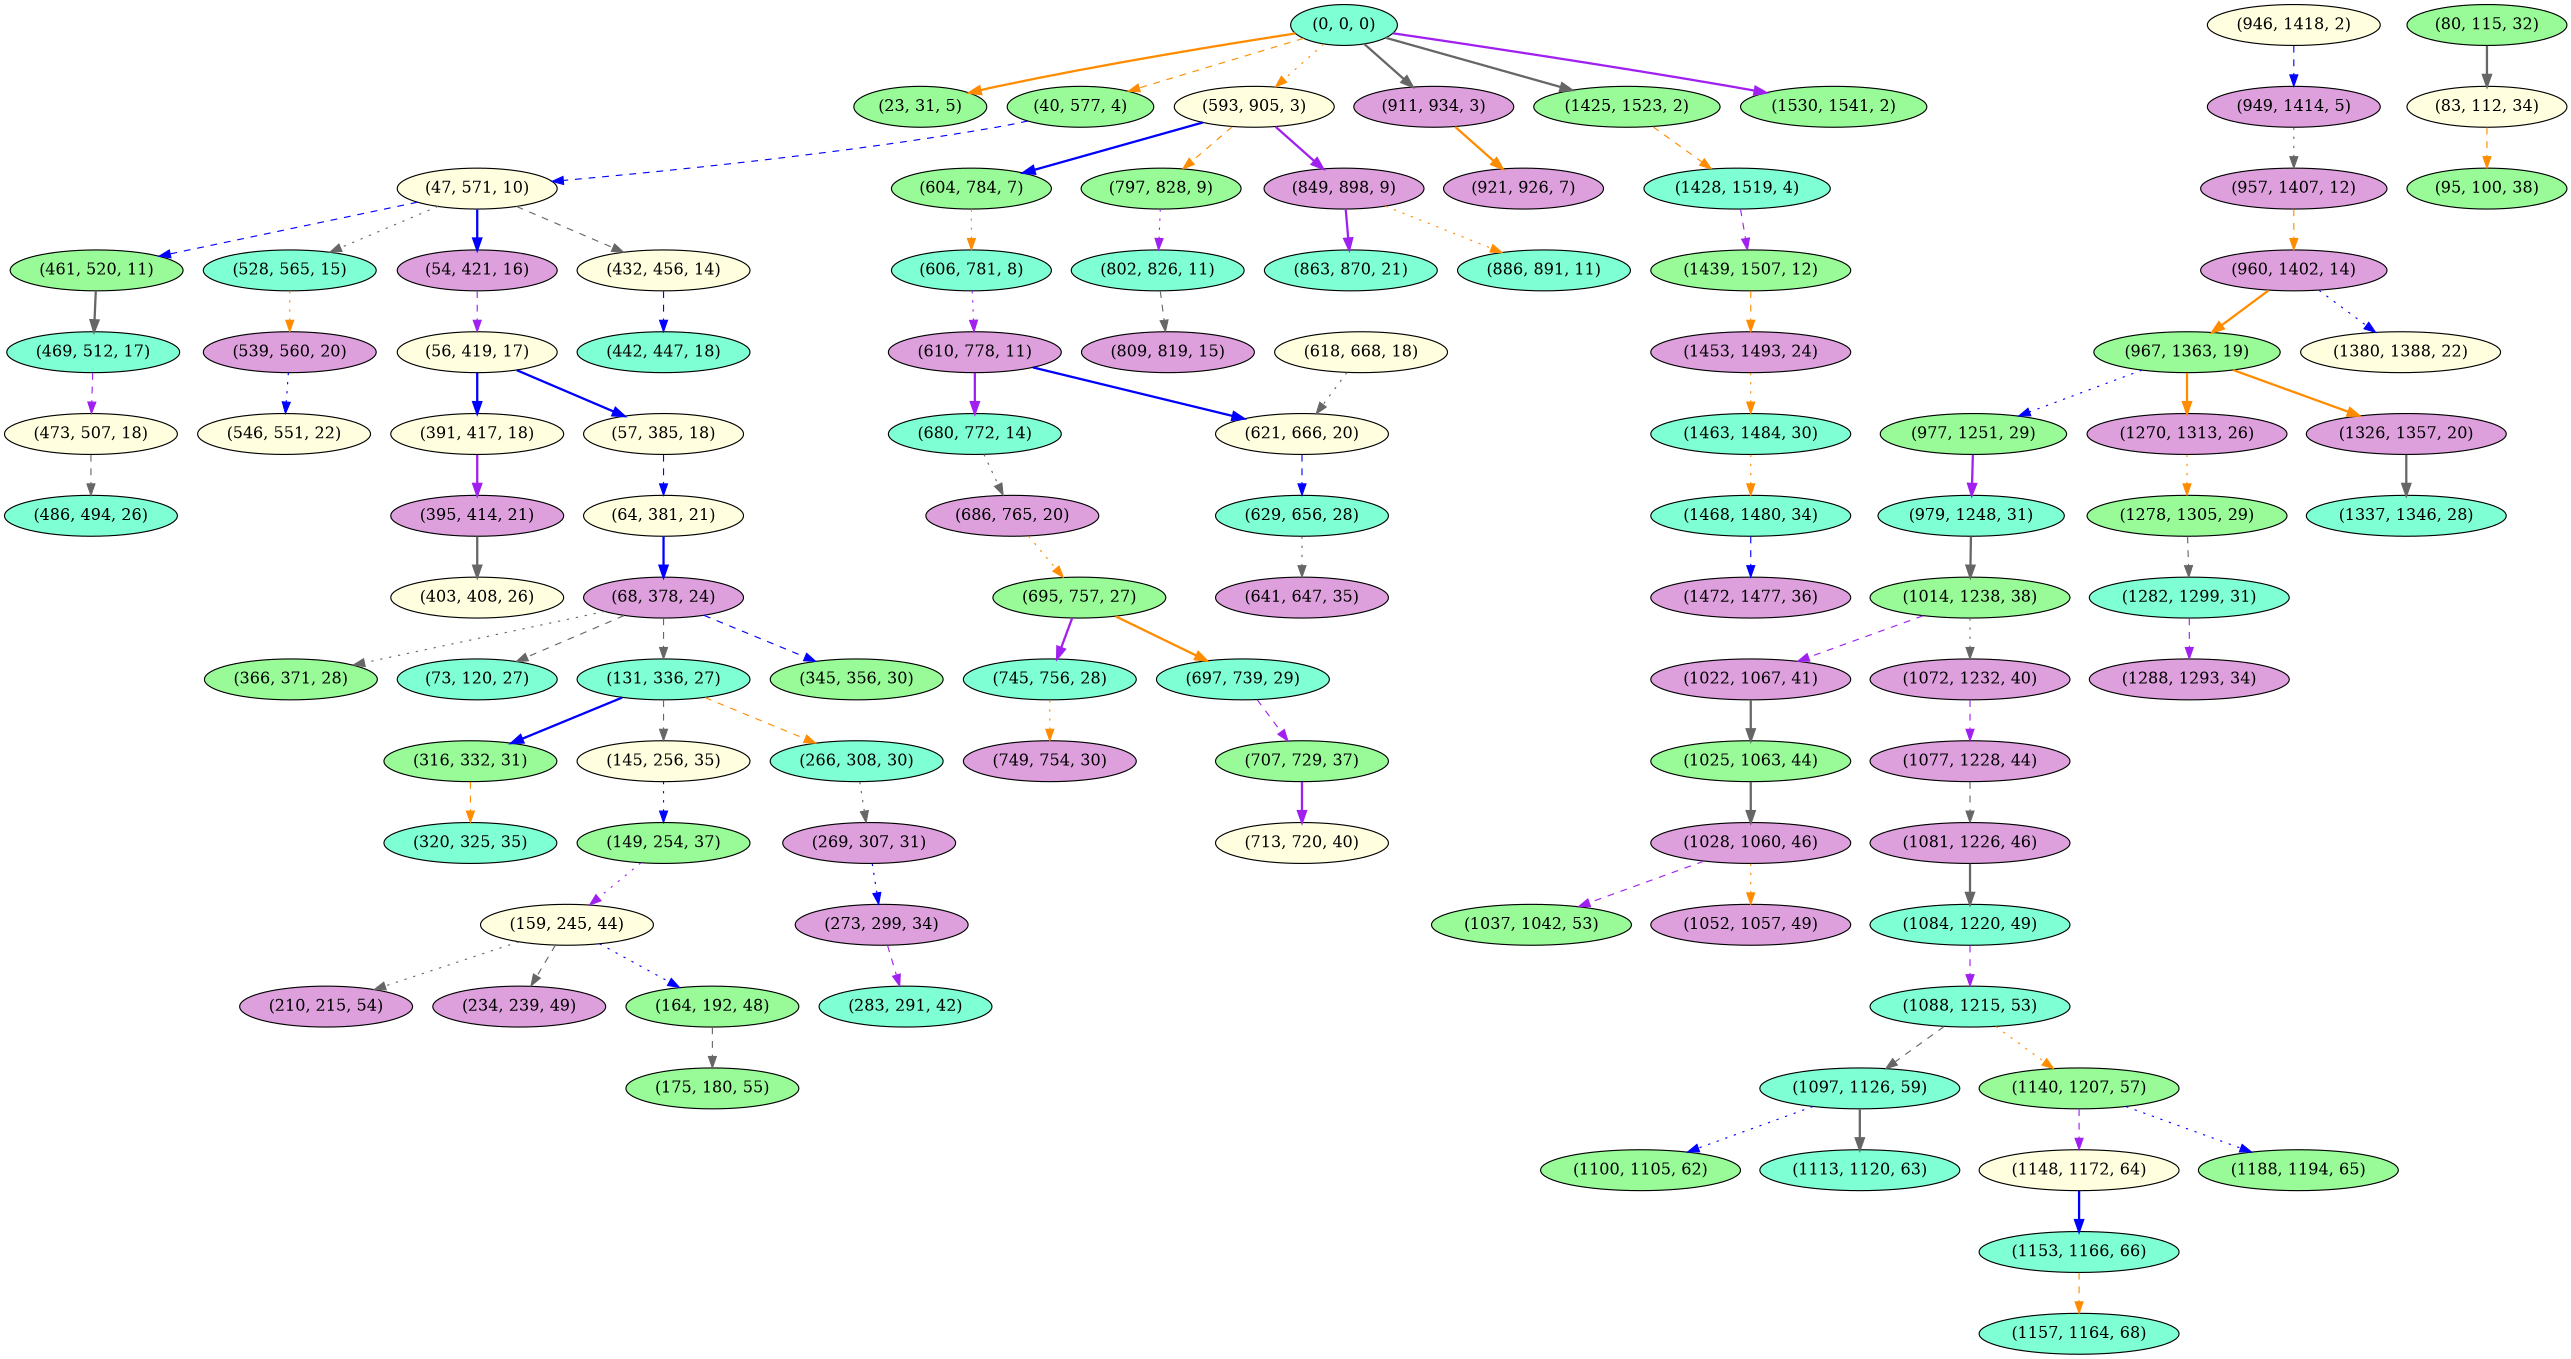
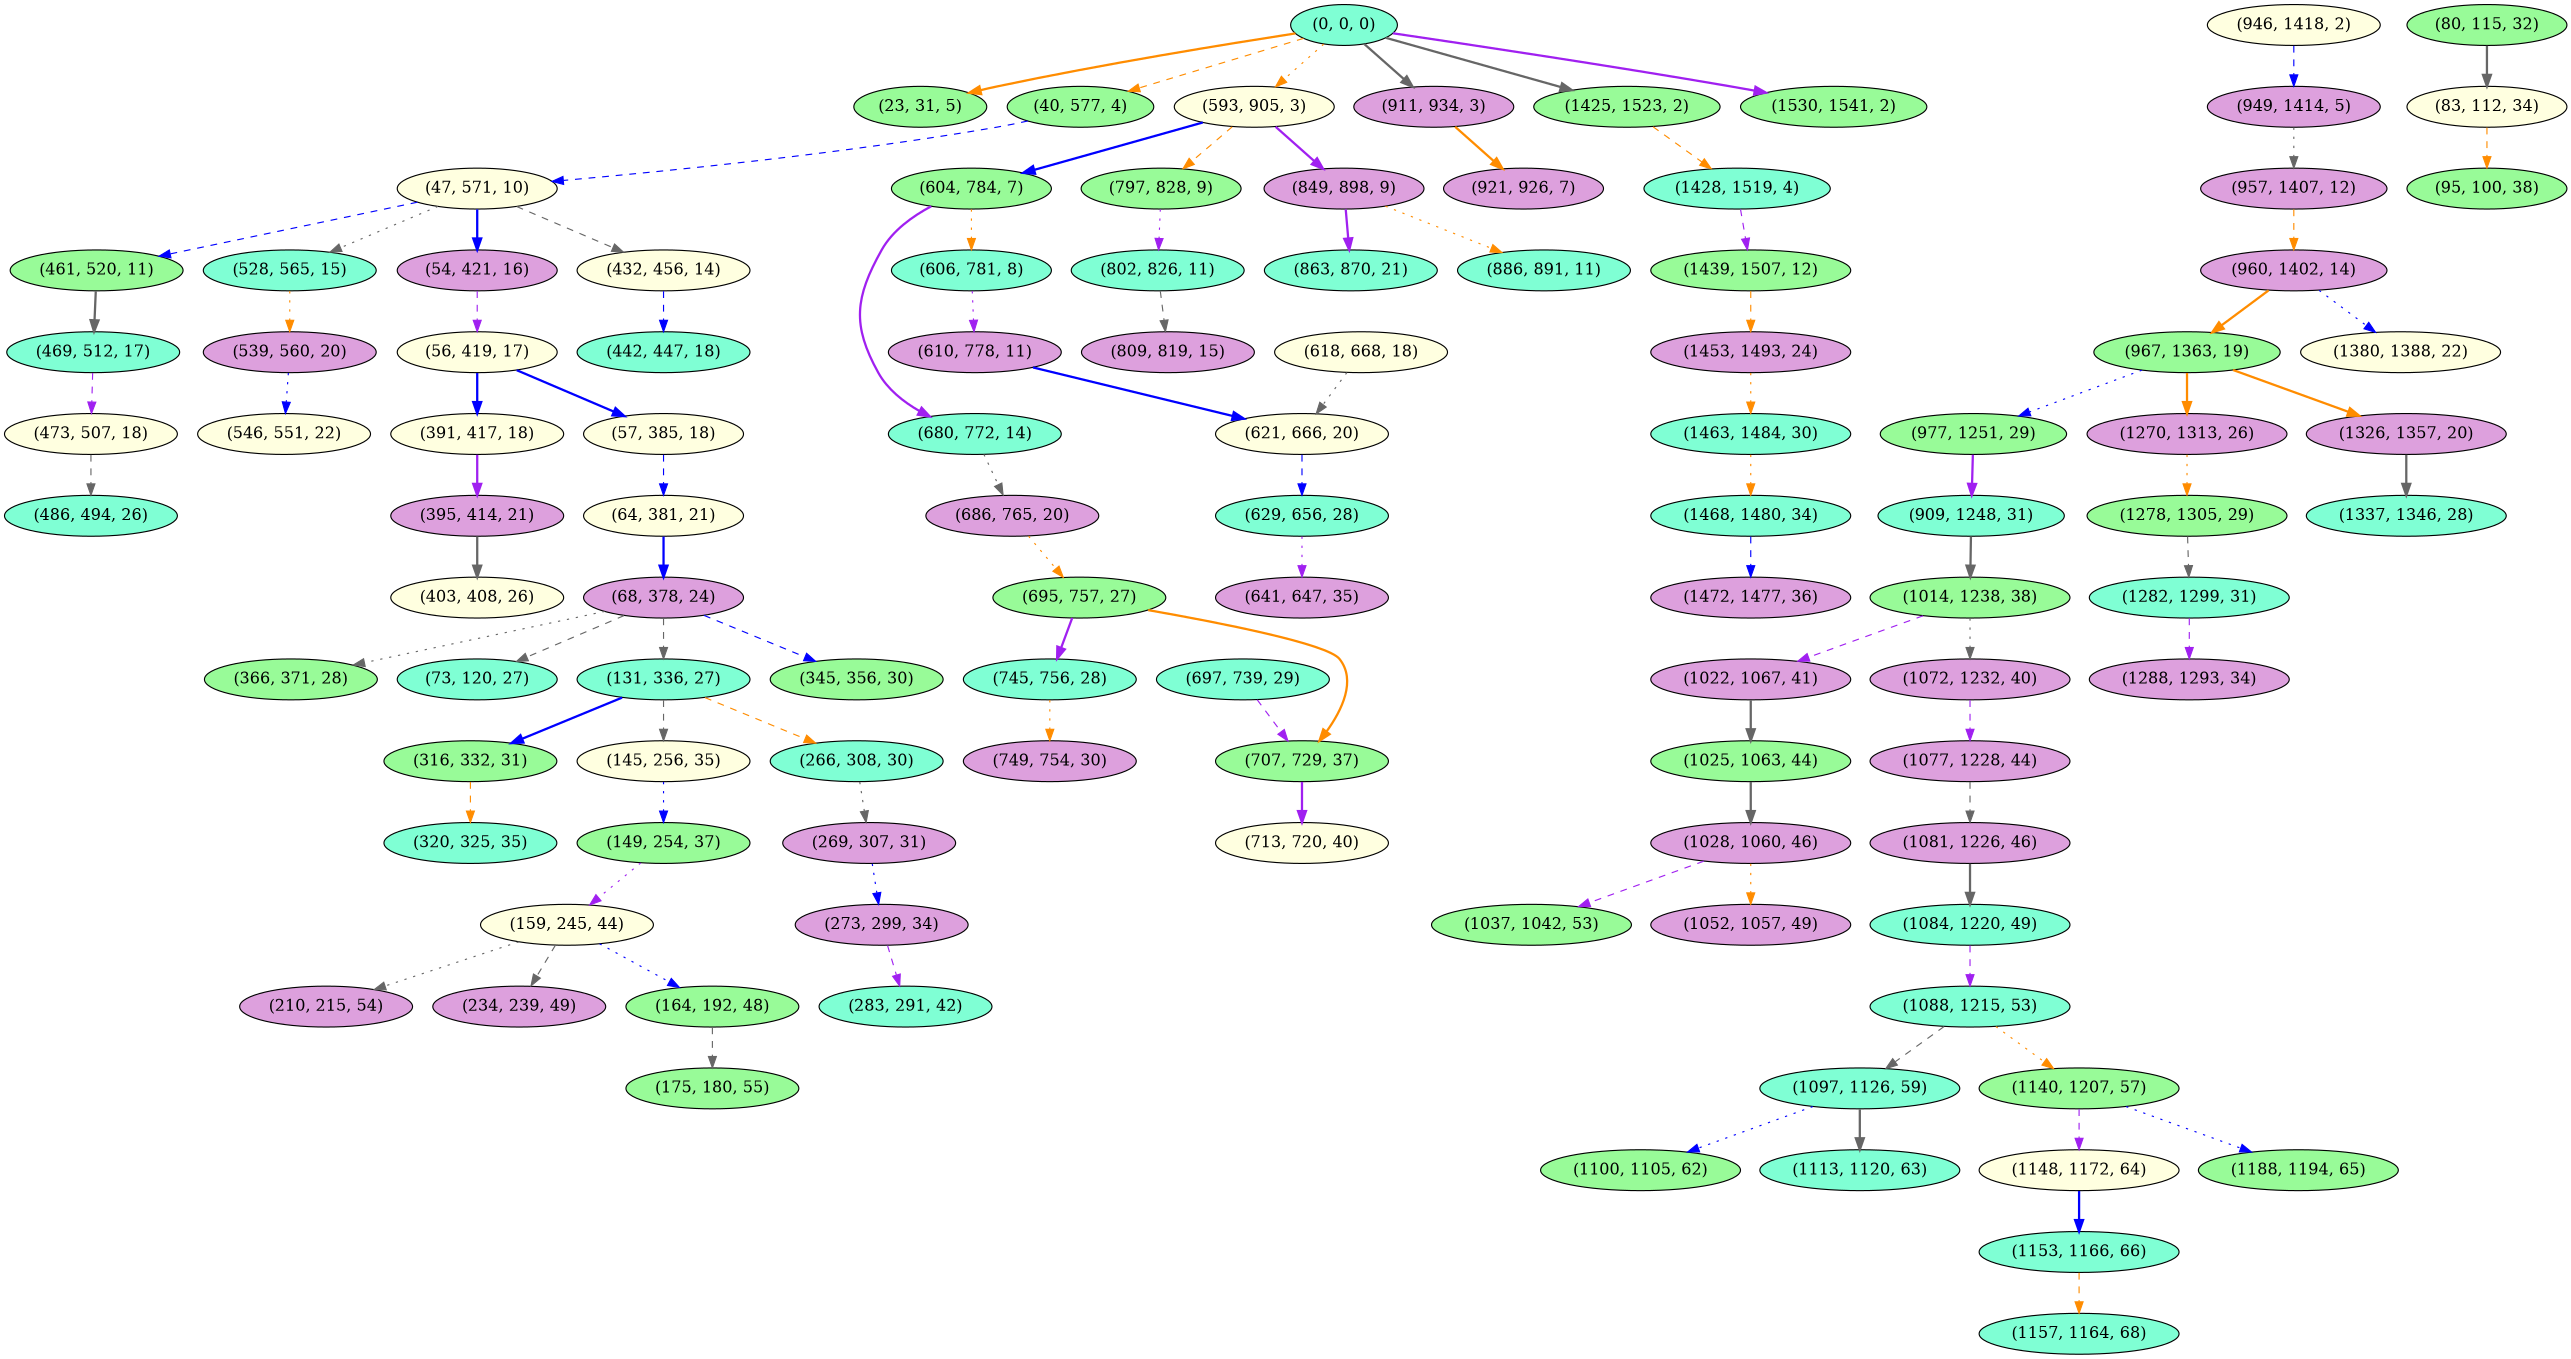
edge "(610, 778, 11)" -> "(680, 772, 14)": now "(604, 784, 7)" -> "(680, 772, 14)"
node "(979, 1248, 31)": label "(979, 1248, 31)" -> "(909, 1248, 31)"
edge "(629, 656, 28)" -> "(641, 647, 35)": color gray40 -> purple
edge "(695, 757, 27)" -> "(697, 739, 29)": now "(695, 757, 27)" -> "(707, 729, 37)"
